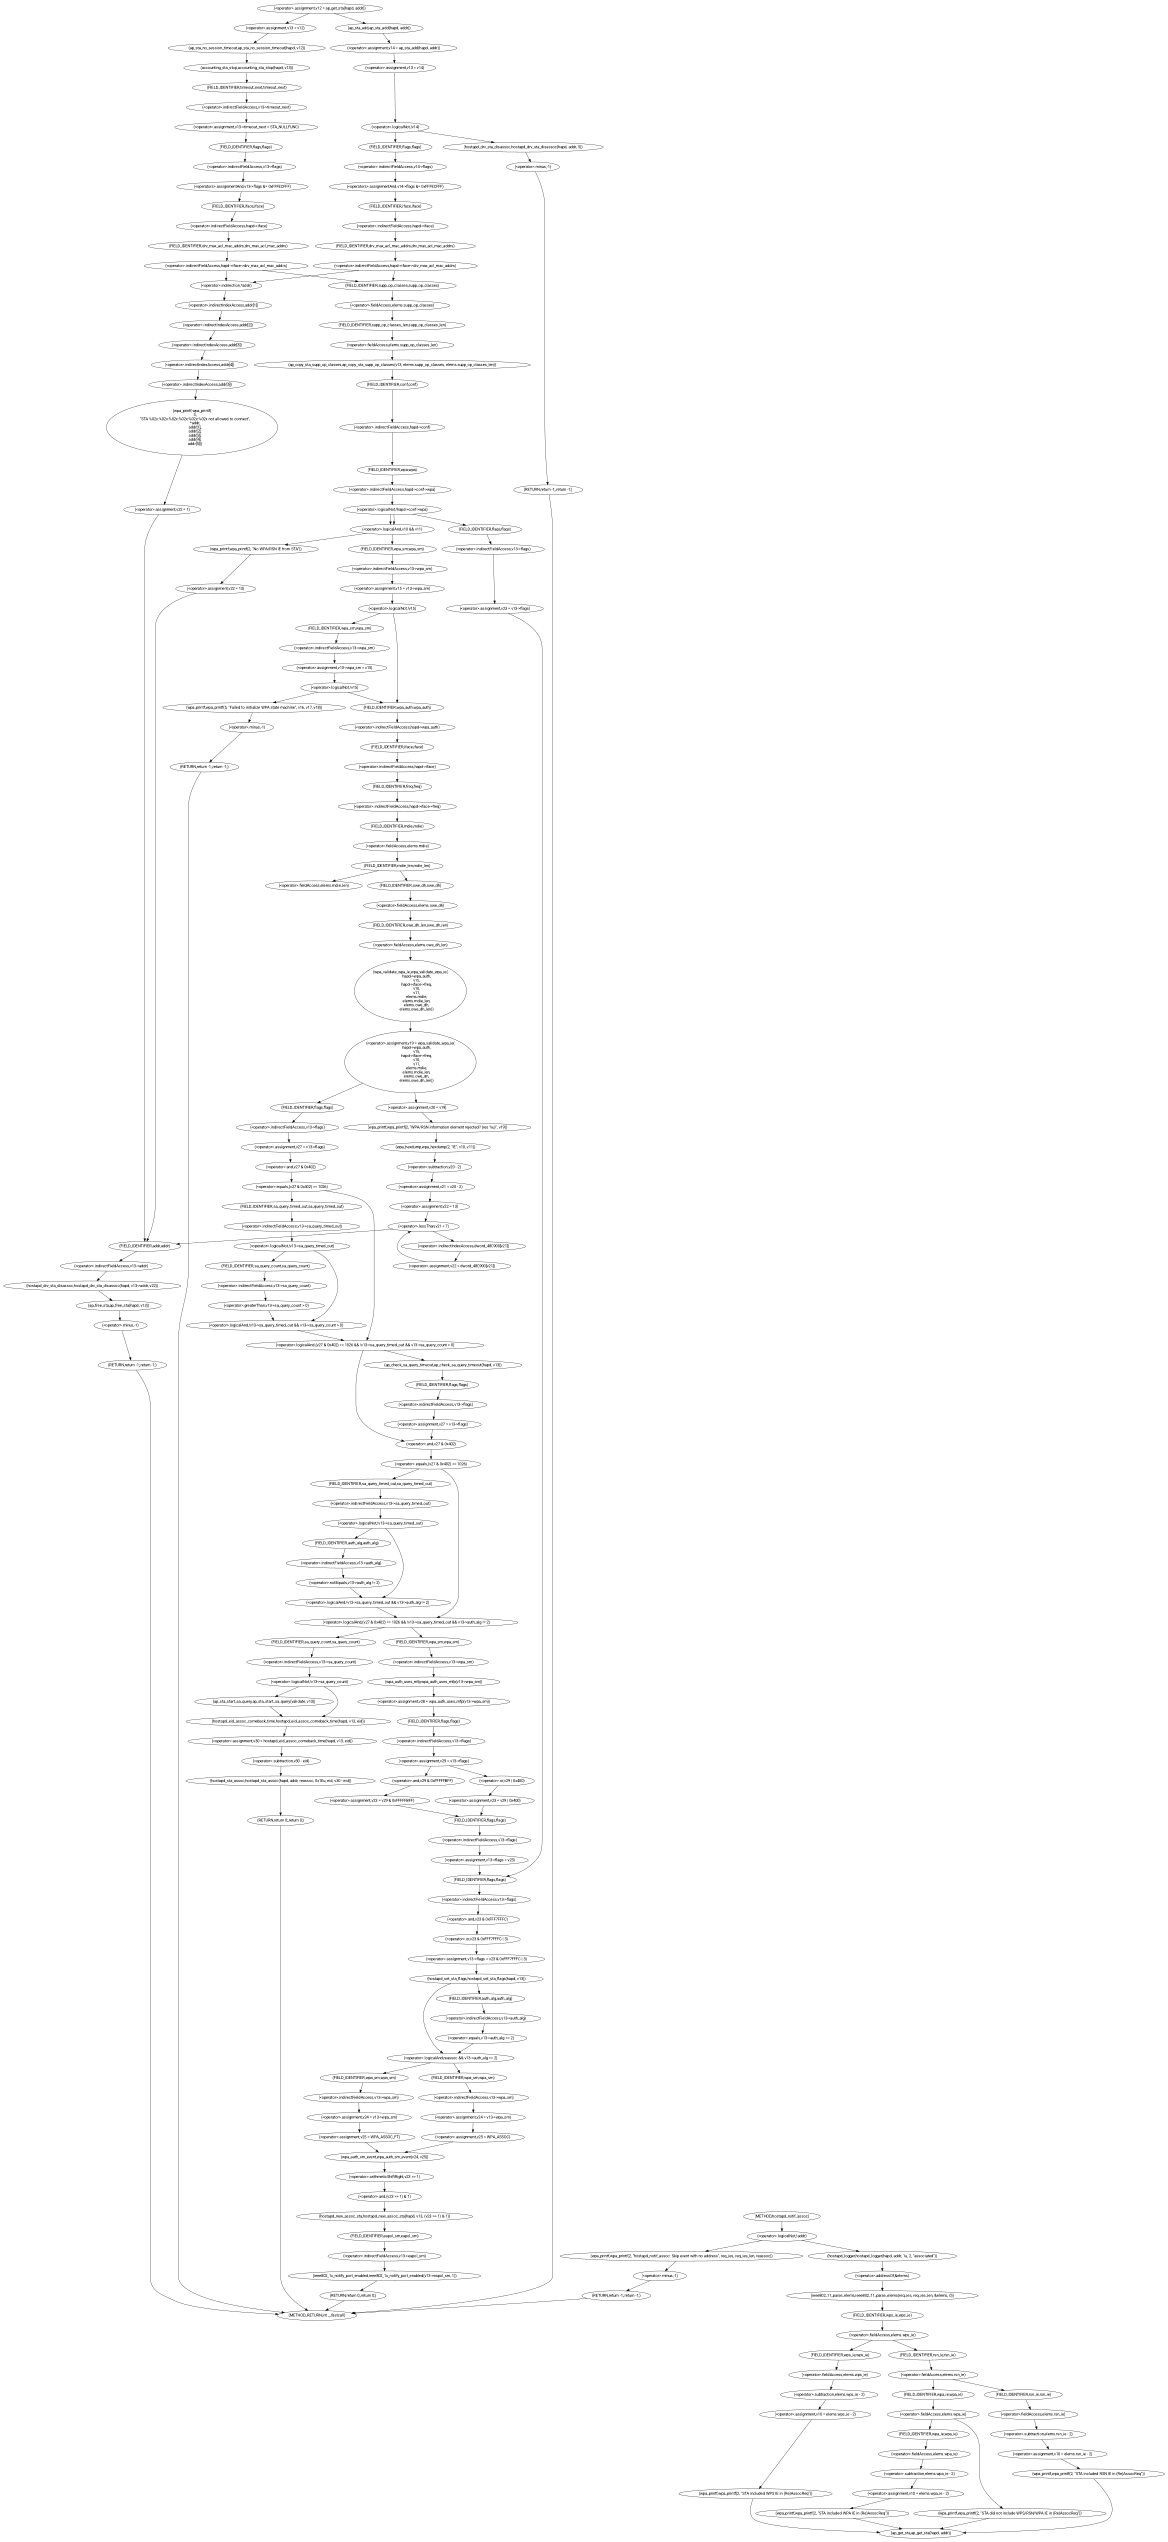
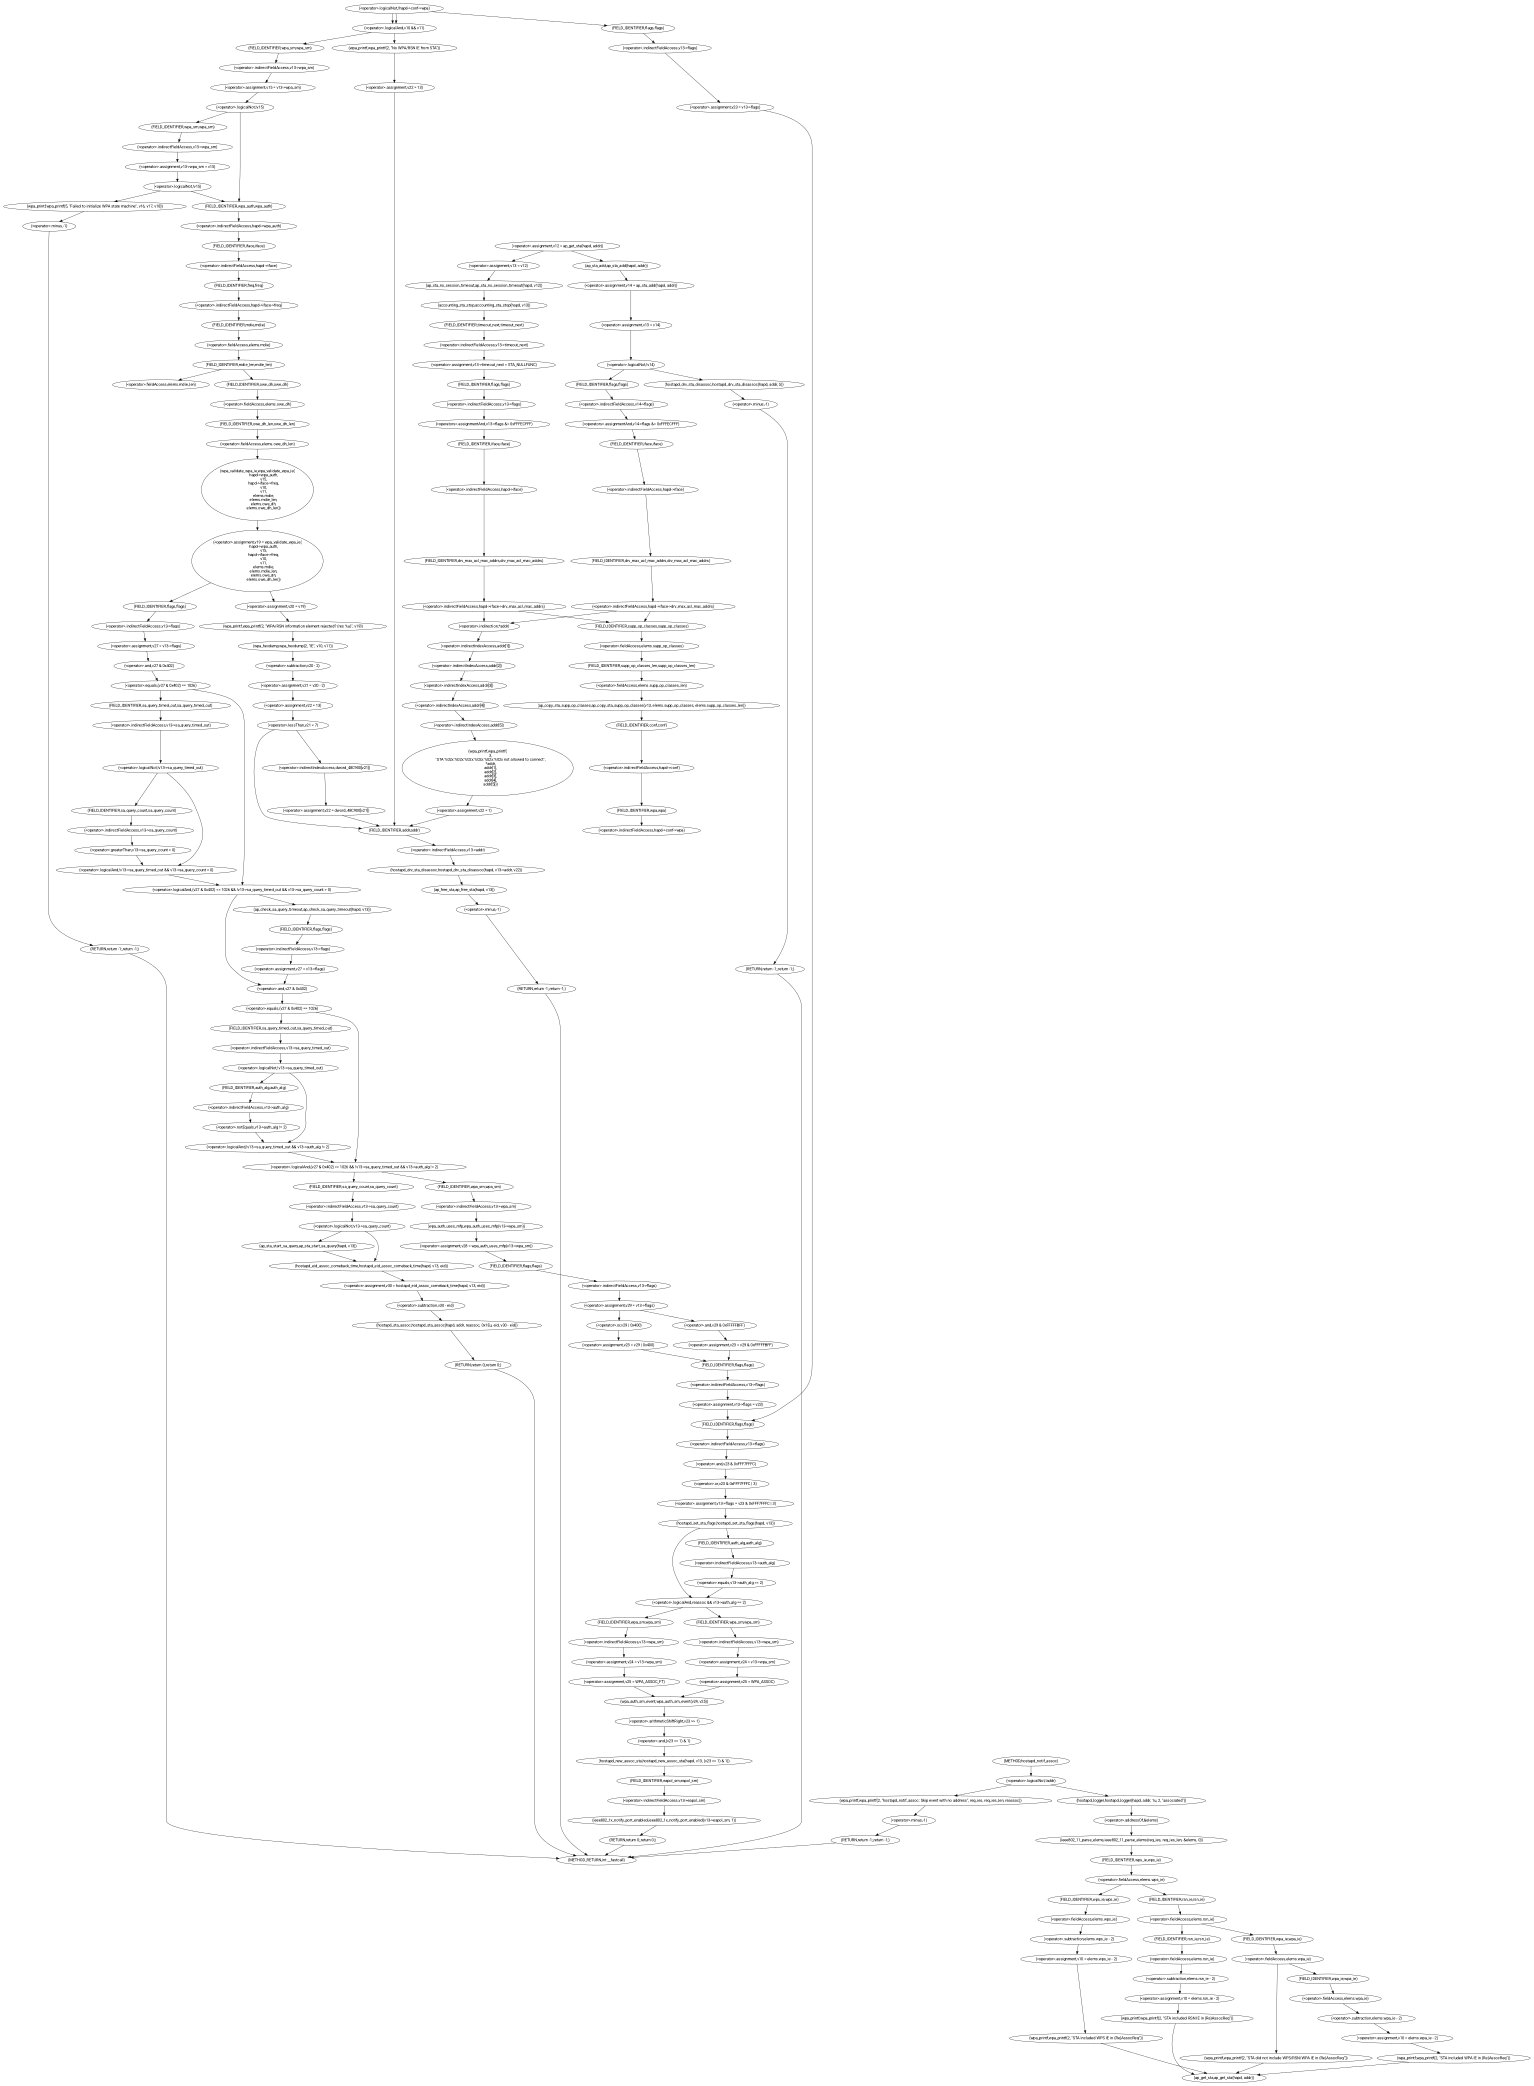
edge "(<operator>.indirectFieldAccess,hapd->conf->wpa)" -> "(<operator>.logicalNot,!hapd->conf->wpa)": removed
edge "(<operator>.assignment,v22 = dword_48C900[v21])" -> "(<operator>.lessThan,v21 < 7)": now "(<operator>.assignment,v22 = dword_48C900[v21])" -> "(FIELD_IDENTIFIER,addr,addr)"
node "(ap_sta_start_sa_query,ap_sta_start_sa_query(validate, v13))": label "(ap_sta_start_sa_query,ap_sta_start_sa_query(validate, v13))" -> "(ap_sta_start_sa_query,ap_sta_start_sa_query(hapd, v13))"
